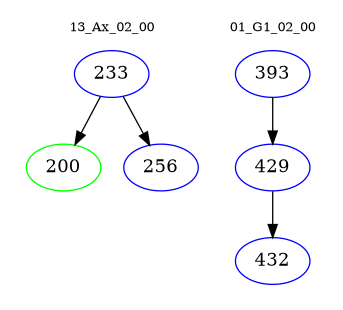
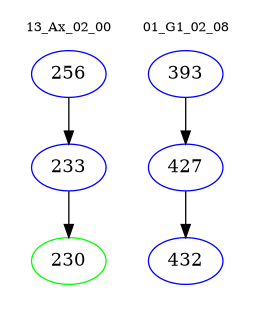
cluster "01_G1_02_00": label "01_G1_02_00" -> "01_G1_02_08"
edge "233" -> "256": reversed
node "200": label "200" -> "230"
node "429": label "429" -> "427"
